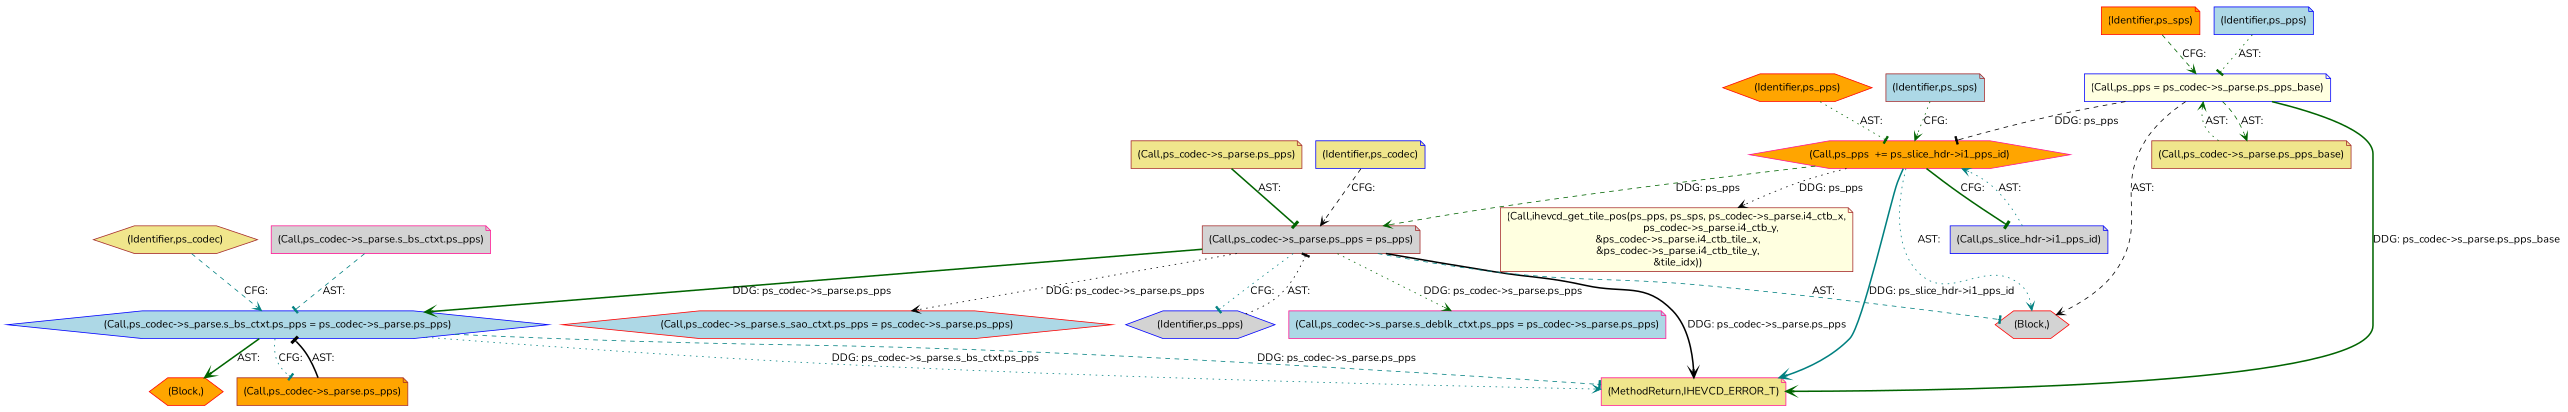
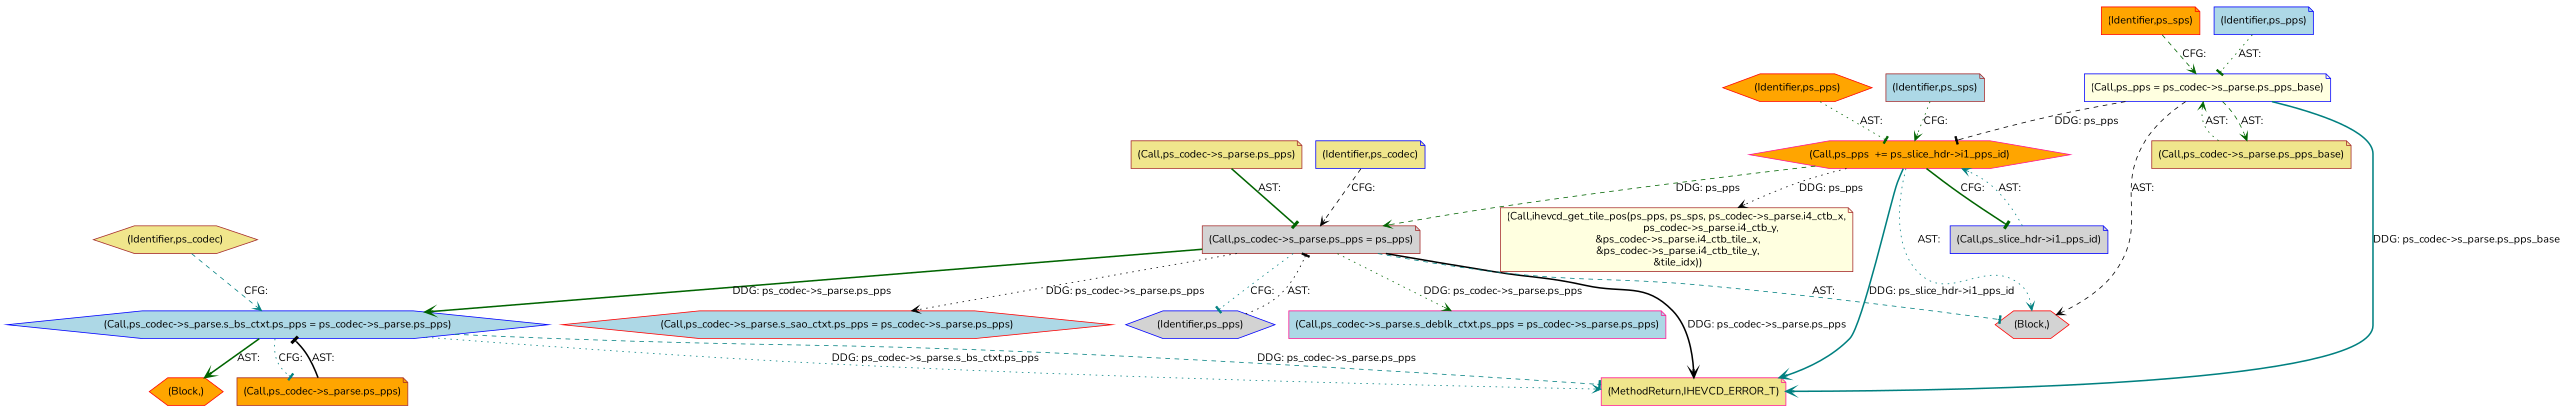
node "(Call,ps_codec->s_parse.s_bs_ctxt.ps_pps)": removed
edge "(Call,ps_pps = ps_codec->s_parse.ps_pps_base)" -> "(MethodReturn,IHEVCD_ERROR_T)": color darkgreen -> teal
